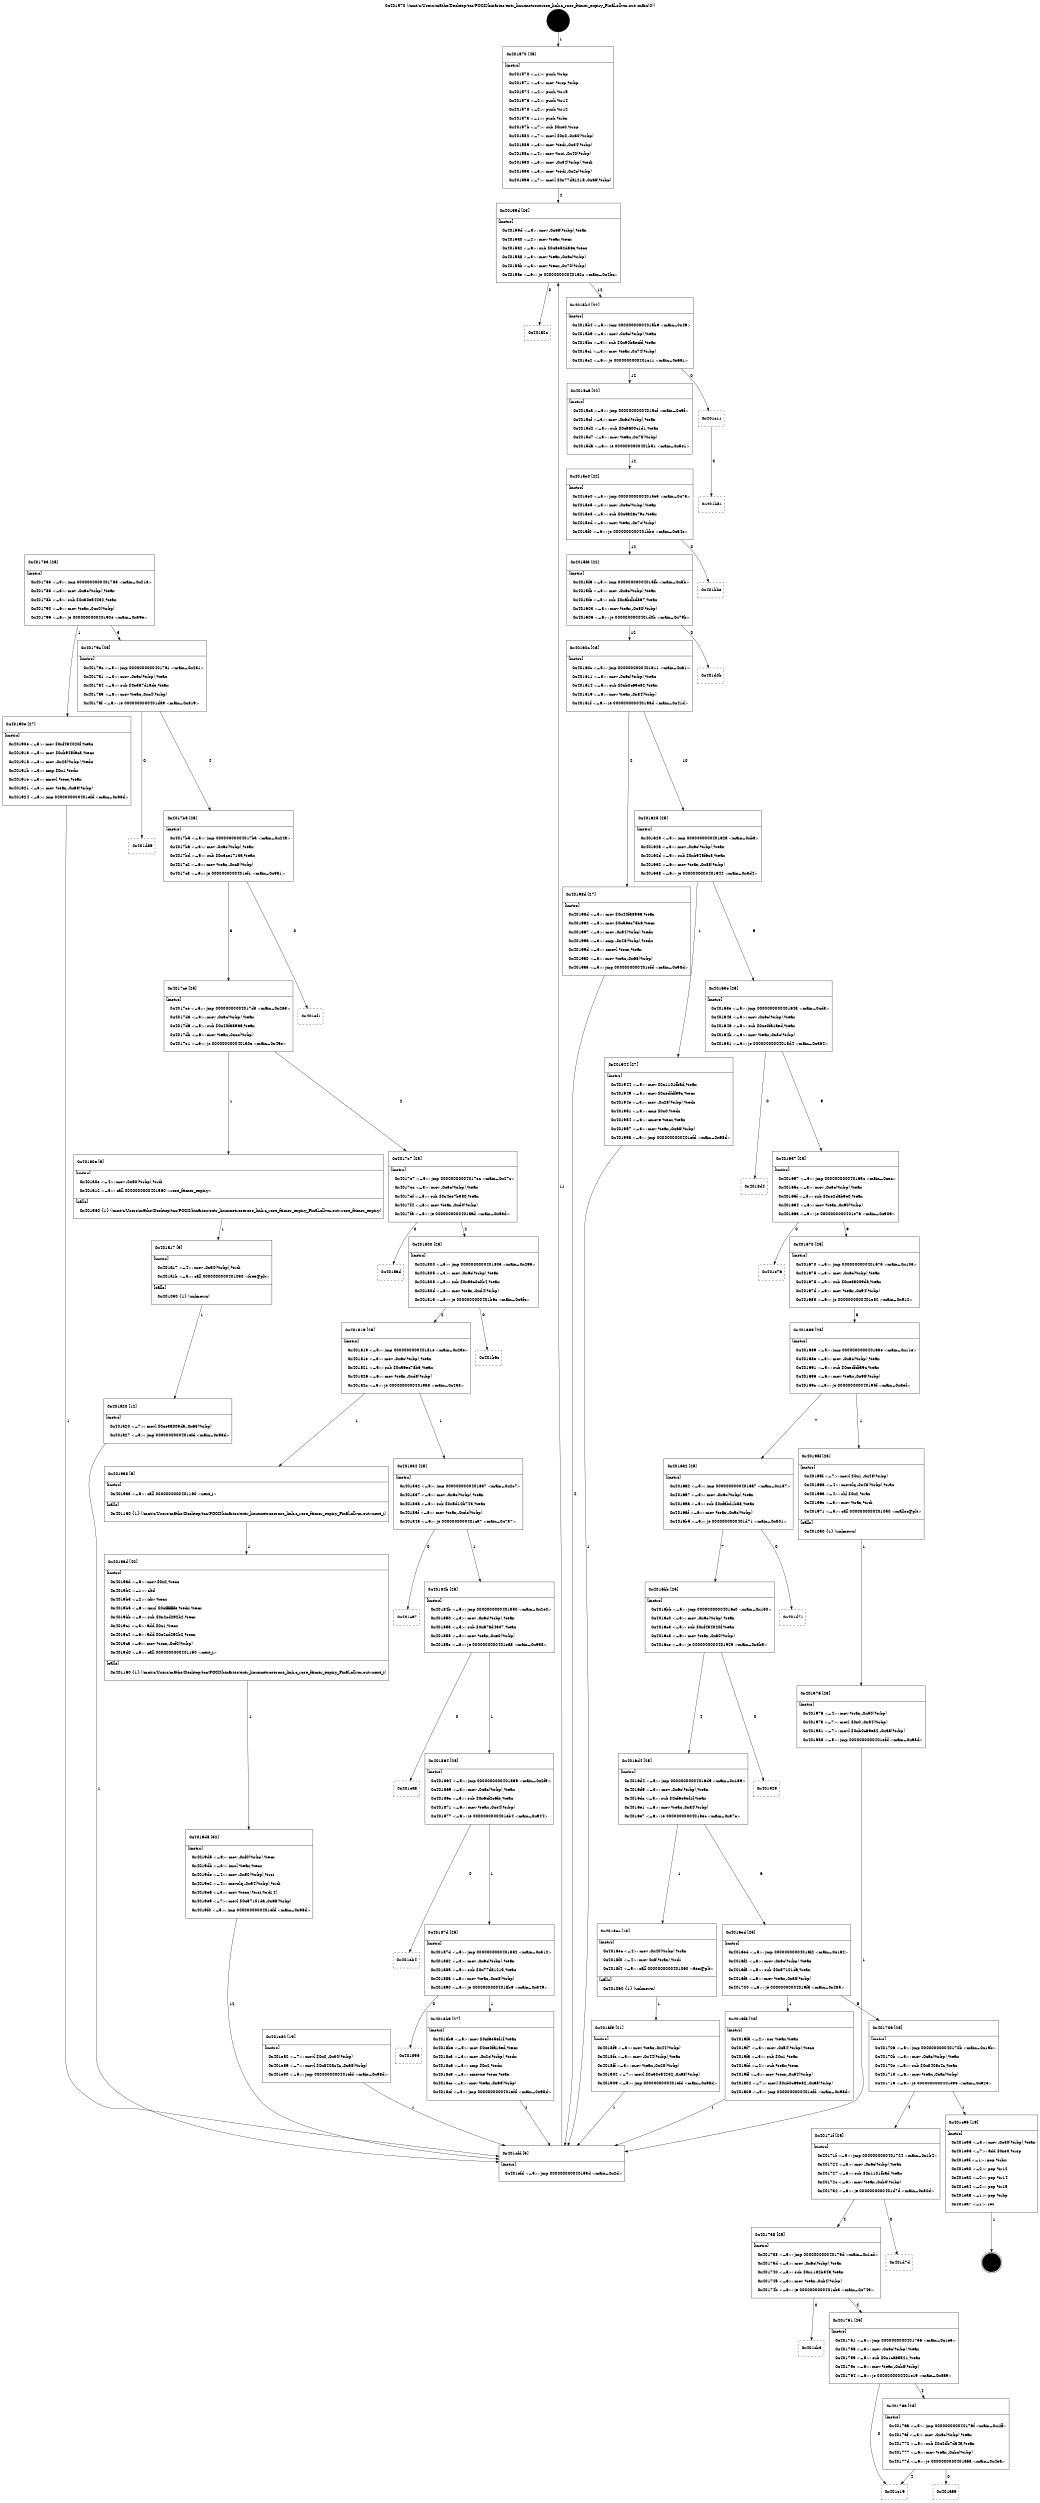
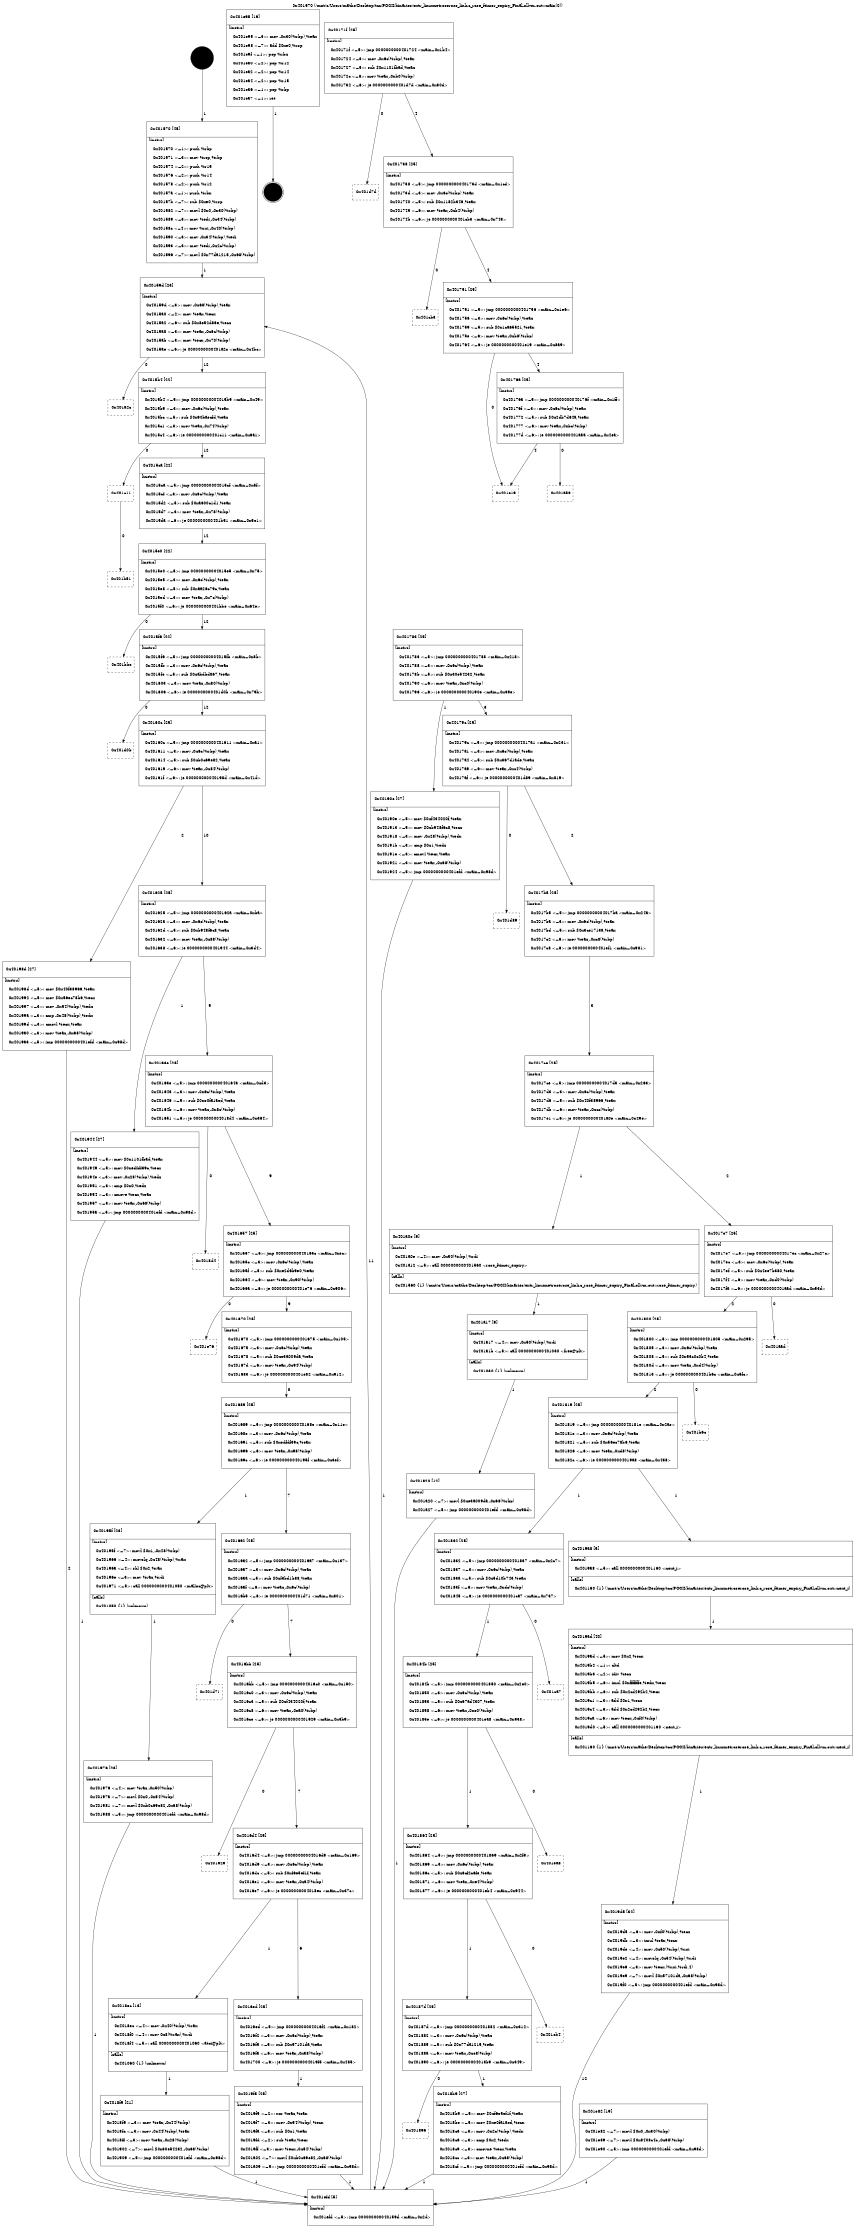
edge "0x401570 [45]" -> "0x40159d [23]": label " 4" -> " 1"
node "0x401ef1": removed
edge "0x4016bb [25]" -> "0x4016d4 [25]": label " 4" -> " 7"
node "0x401706 [25]": removed
